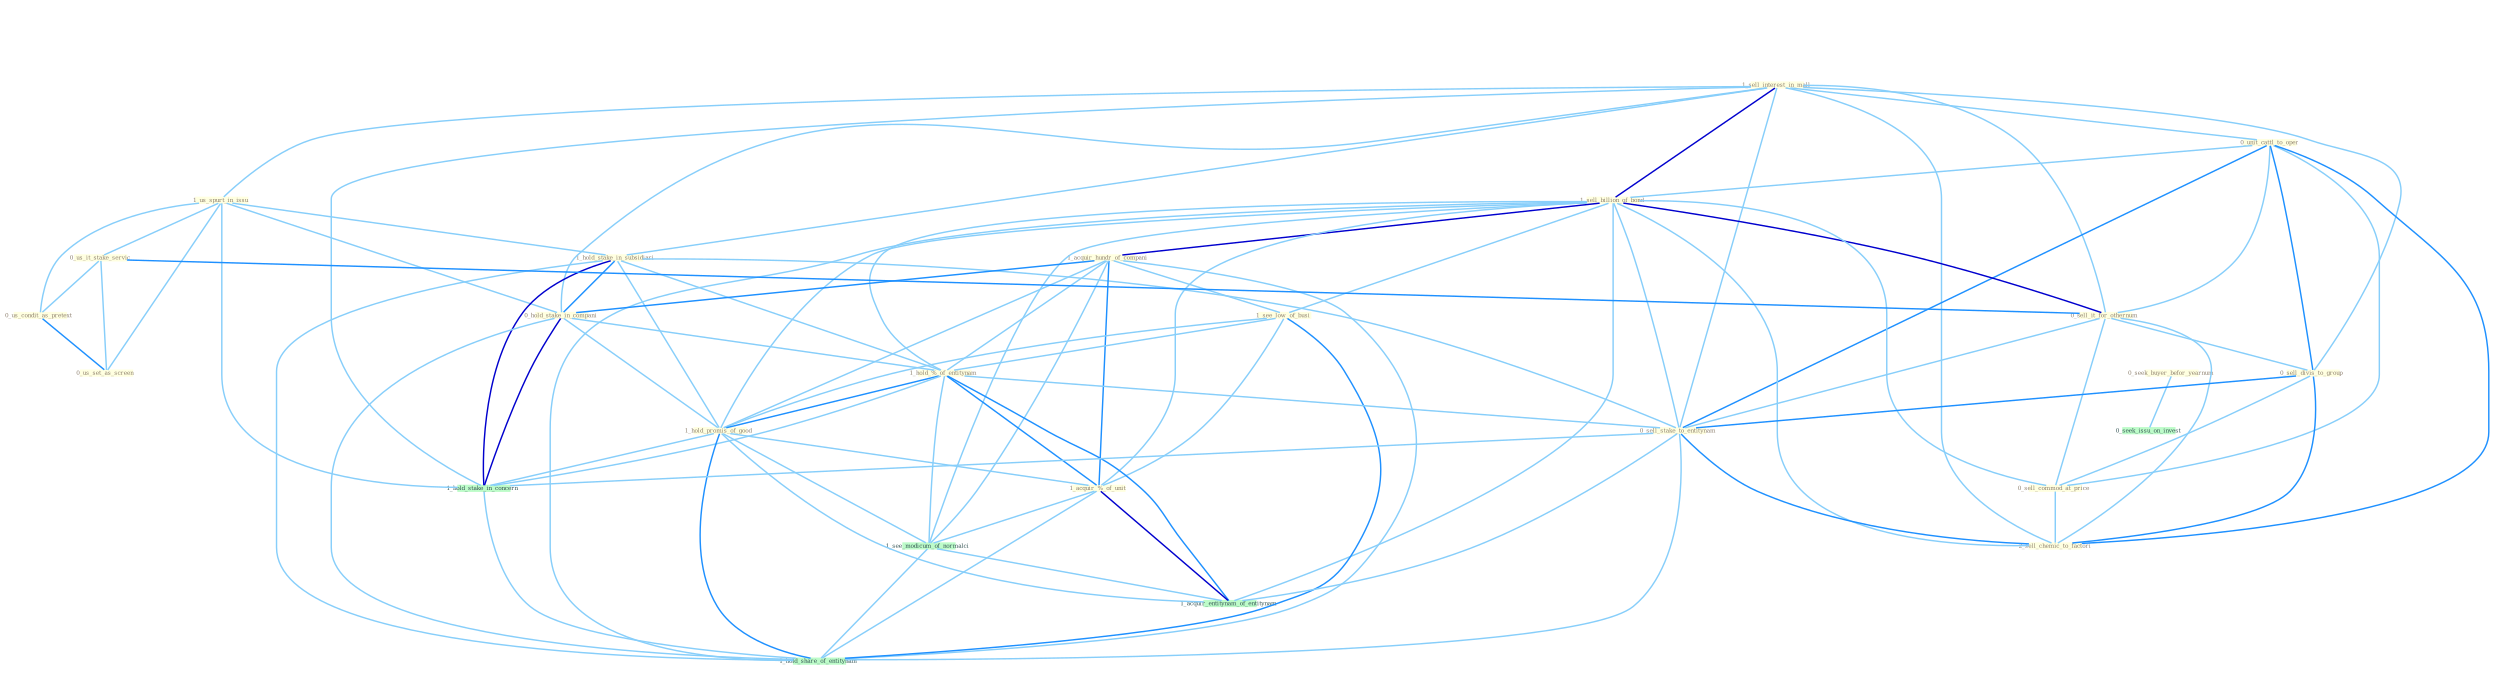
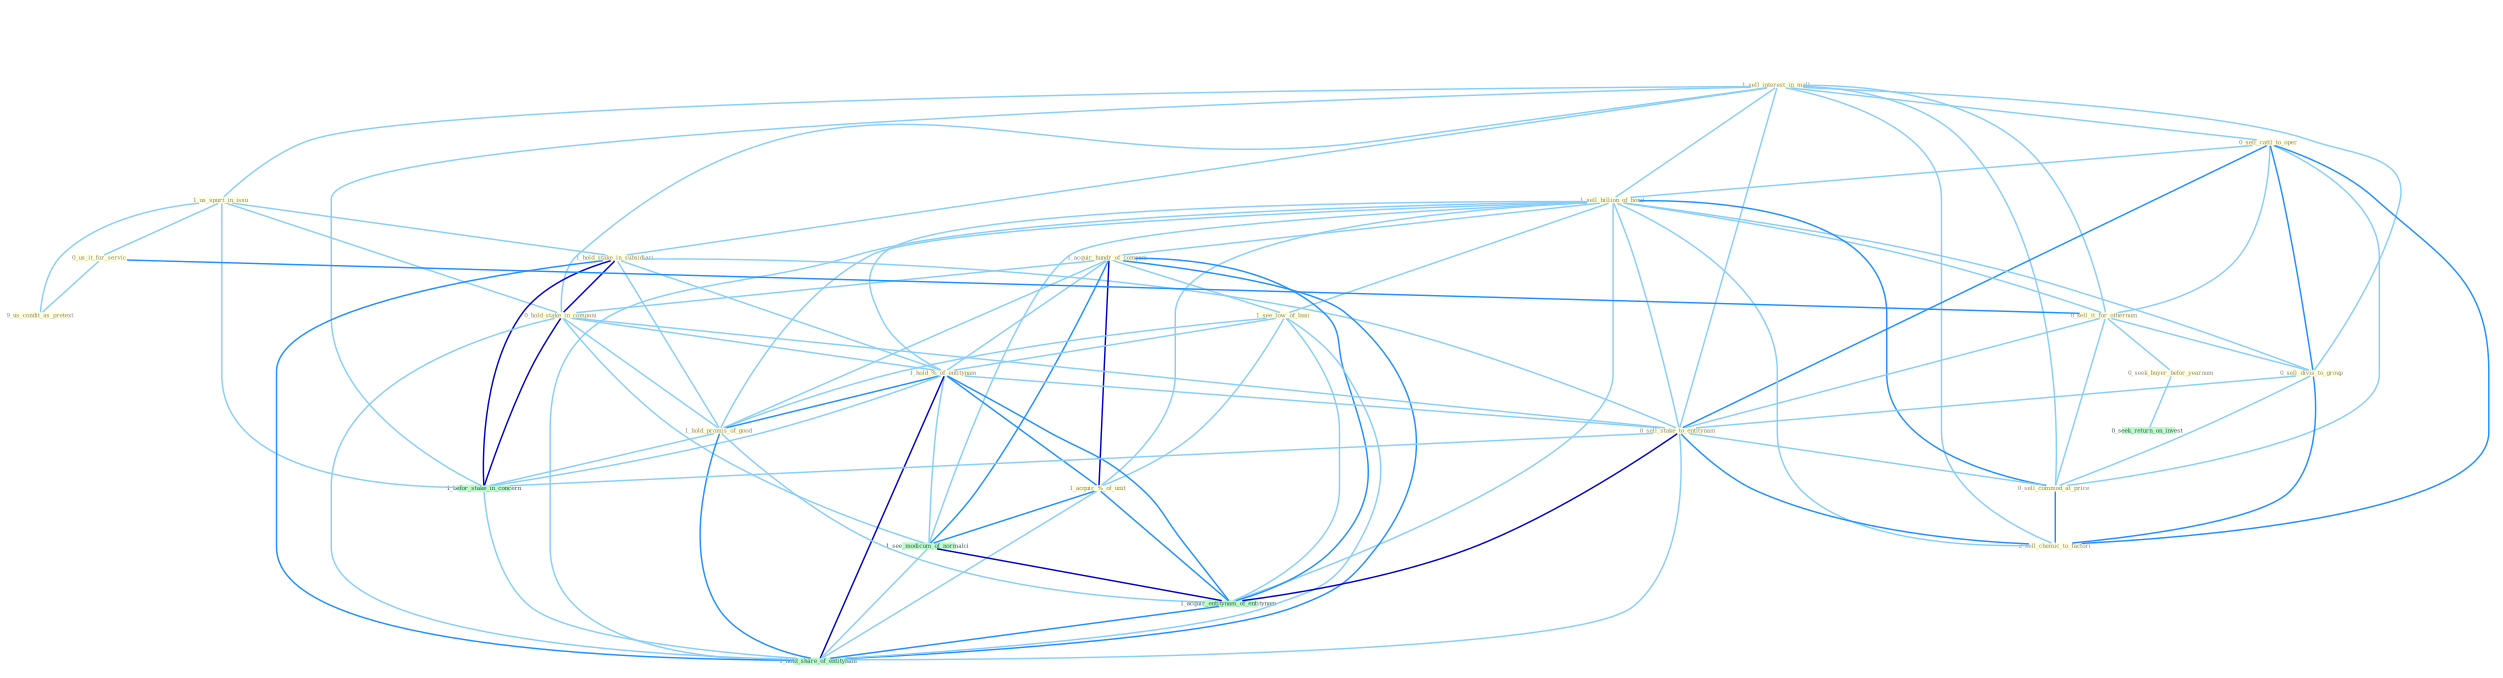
edge "1_sell_interest_in_mall" -- "1_sell_billion_of_bond": color #0000cd -> #87cefa
node "0_unit_cattl_to_oper": label "0_unit_cattl_to_oper" -> "0_sell_cattl_to_oper"
edge "1_sell_interest_in_mall" -- "0_sell_commod_at_price": added
edge "1_sell_billion_of_bond" -- "1_acquir_hundr_of_compani": color #0000cd -> #87cefa
edge "1_sell_billion_of_bond" -- "0_sell_it_for_othernum": color #0000cd -> #87cefa
node "0_us_it_stake_servic": label "0_us_it_stake_servic" -> "0_us_it_for_servic"
edge "1_sell_billion_of_bond" -- "0_sell_divis_to_group": added
edge "1_sell_billion_of_bond" -- "0_sell_commod_at_price": color #87cefa -> #1e90ff
edge "1_hold_stake_in_subsidiari" -- "0_hold_stake_in_compani": color #1e90ff -> #0000cd
edge "1_acquir_hundr_of_compani" -- "0_hold_stake_in_compani": color #1e90ff -> #87cefa
node "0_us_condit_as_pretext": label "0_us_condit_as_pretext" -> "9_us_condit_as_pretext"
node "0_us_set_as_screen": removed
edge "1_acquir_hundr_of_compani" -- "1_acquir_%_of_unit": color #1e90ff -> #0000cd
edge "0_hold_stake_in_compani" -- "0_sell_stake_to_entitynam": added
edge "0_sell_divis_to_group" -- "0_sell_stake_to_entitynam": color #1e90ff -> #87cefa
edge "1_acquir_hundr_of_compani" -- "1_see_modicum_of_normalci": color #87cefa -> #1e90ff
edge "0_sell_it_for_othernum" -- "2_sell_chemic_to_factori": now "0_sell_it_for_othernum" -- "0_seek_buyer_befor_yearnum"
edge "1_acquir_hundr_of_compani" -- "1_acquir_entitynam_of_entitynam": added
node "0_seek_issu_on_invest": label "0_seek_issu_on_invest" -> "0_seek_return_on_invest"
edge "1_hold_promis_of_good" -- "1_acquir_%_of_unit": removed
edge "0_sell_stake_to_entitynam" -- "0_sell_commod_at_price": added
edge "1_see_low_of_busi" -- "1_acquir_entitynam_of_entitynam": added
node "1_hold_stake_in_concern": label "1_hold_stake_in_concern" -> "1_befor_stake_in_concern"
edge "1_hold_promis_of_good" -- "1_see_modicum_of_normalci": now "0_hold_stake_in_compani" -- "1_see_modicum_of_normalci"
edge "1_hold_%_of_entitynam" -- "1_hold_share_of_entitynam": added
edge "1_acquir_%_of_unit" -- "1_see_modicum_of_normalci": color #87cefa -> #1e90ff
edge "0_sell_commod_at_price" -- "2_sell_chemic_to_factori": color #87cefa -> #1e90ff
edge "1_acquir_%_of_unit" -- "1_acquir_entitynam_of_entitynam": color #0000cd -> #1e90ff
edge "0_sell_stake_to_entitynam" -- "1_acquir_entitynam_of_entitynam": color #87cefa -> #0000cd
edge "1_hold_stake_in_subsidiari" -- "1_hold_share_of_entitynam": color #87cefa -> #1e90ff
edge "1_acquir_hundr_of_compani" -- "1_hold_share_of_entitynam": color #87cefa -> #1e90ff
edge "1_see_modicum_of_normalci" -- "1_acquir_entitynam_of_entitynam": color #87cefa -> #0000cd
edge "1_see_low_of_busi" -- "1_hold_share_of_entitynam": color #1e90ff -> #87cefa
edge "1_acquir_entitynam_of_entitynam" -- "1_hold_share_of_entitynam": added
